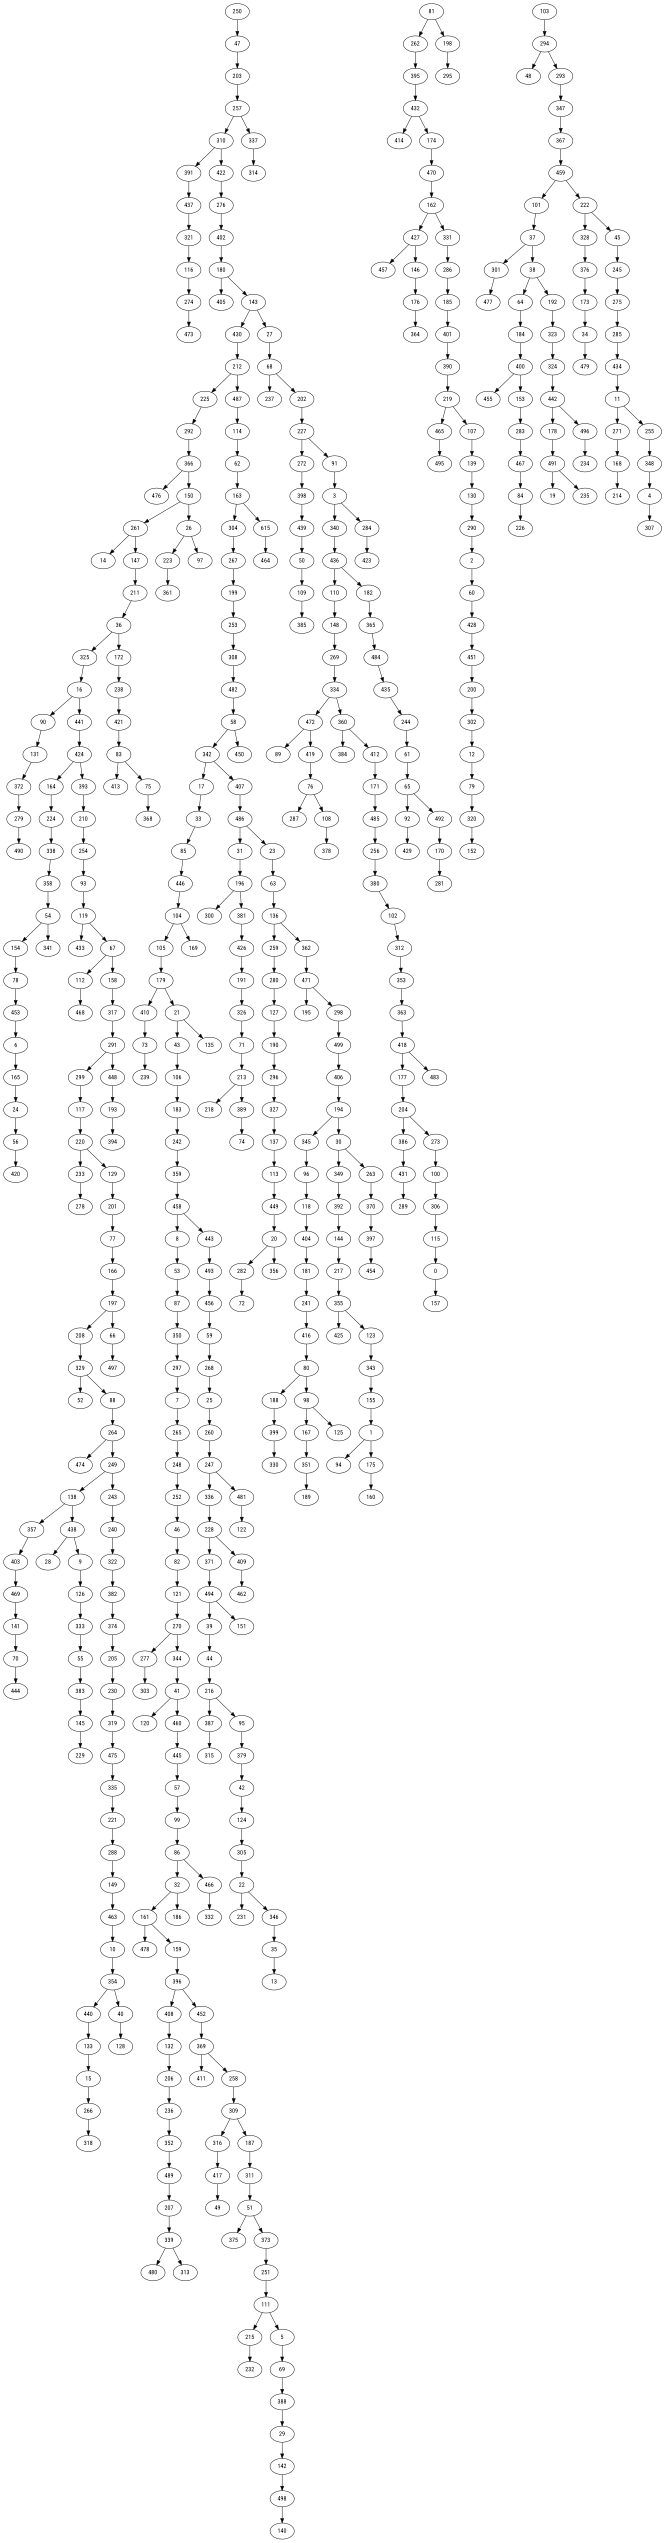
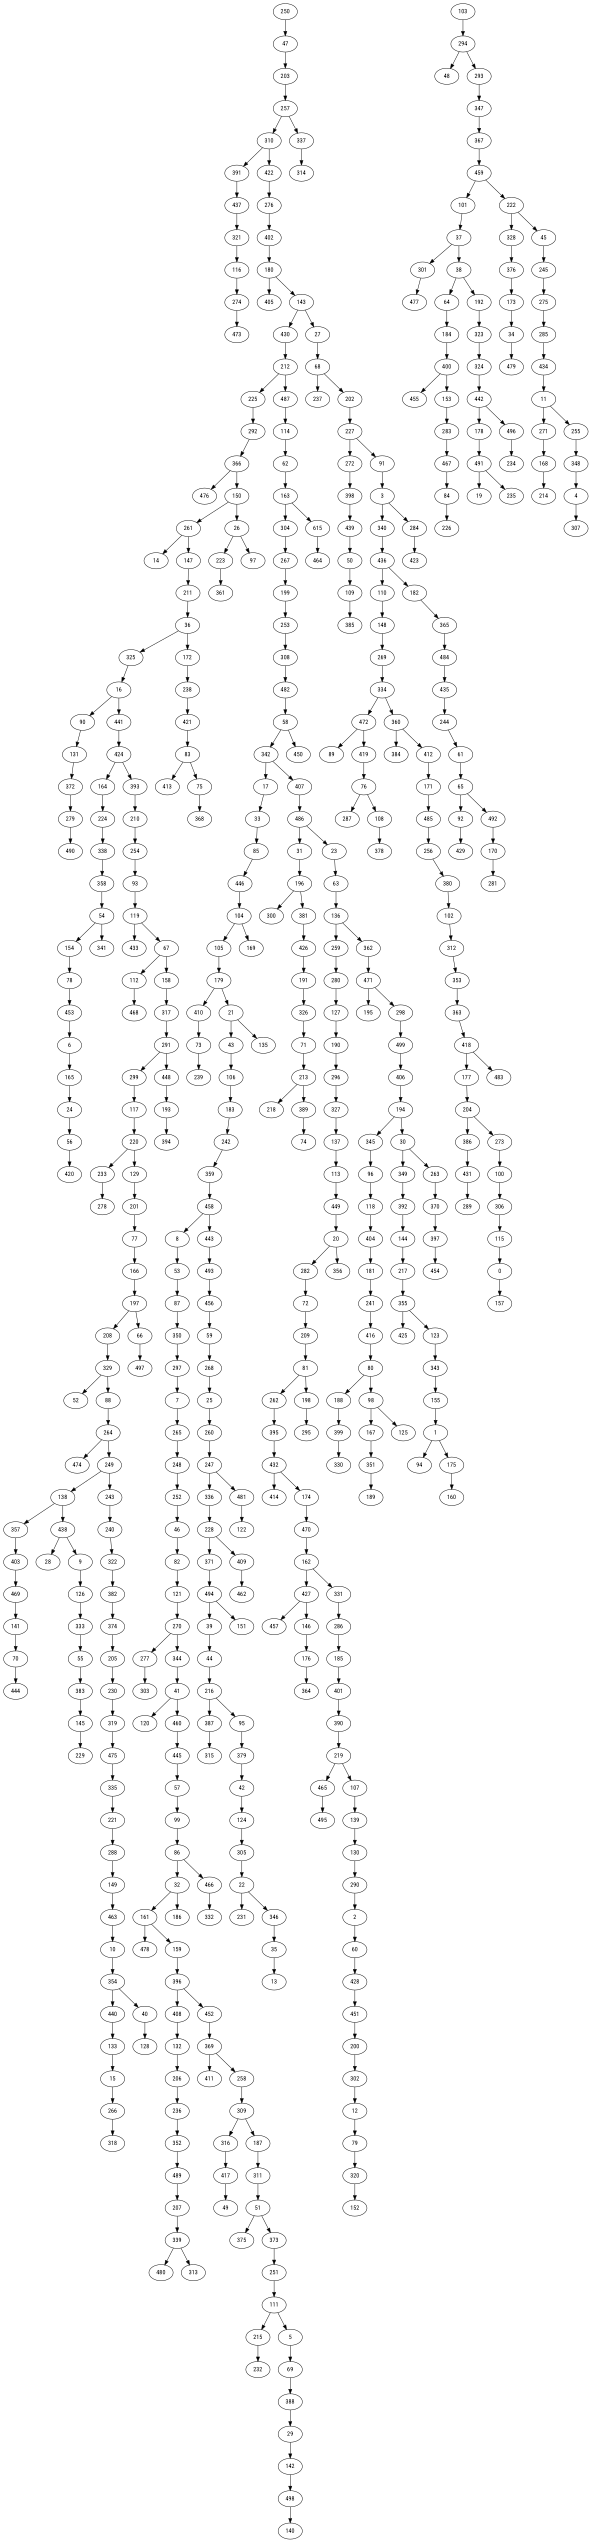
node "209": added
